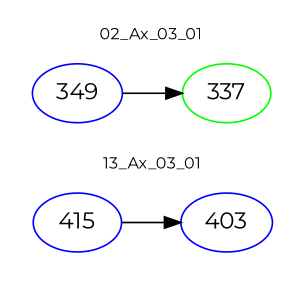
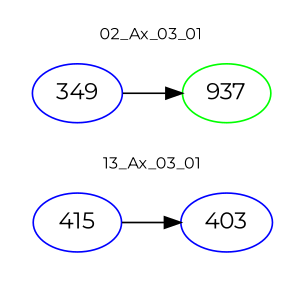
node "337": label "337" -> "937"
